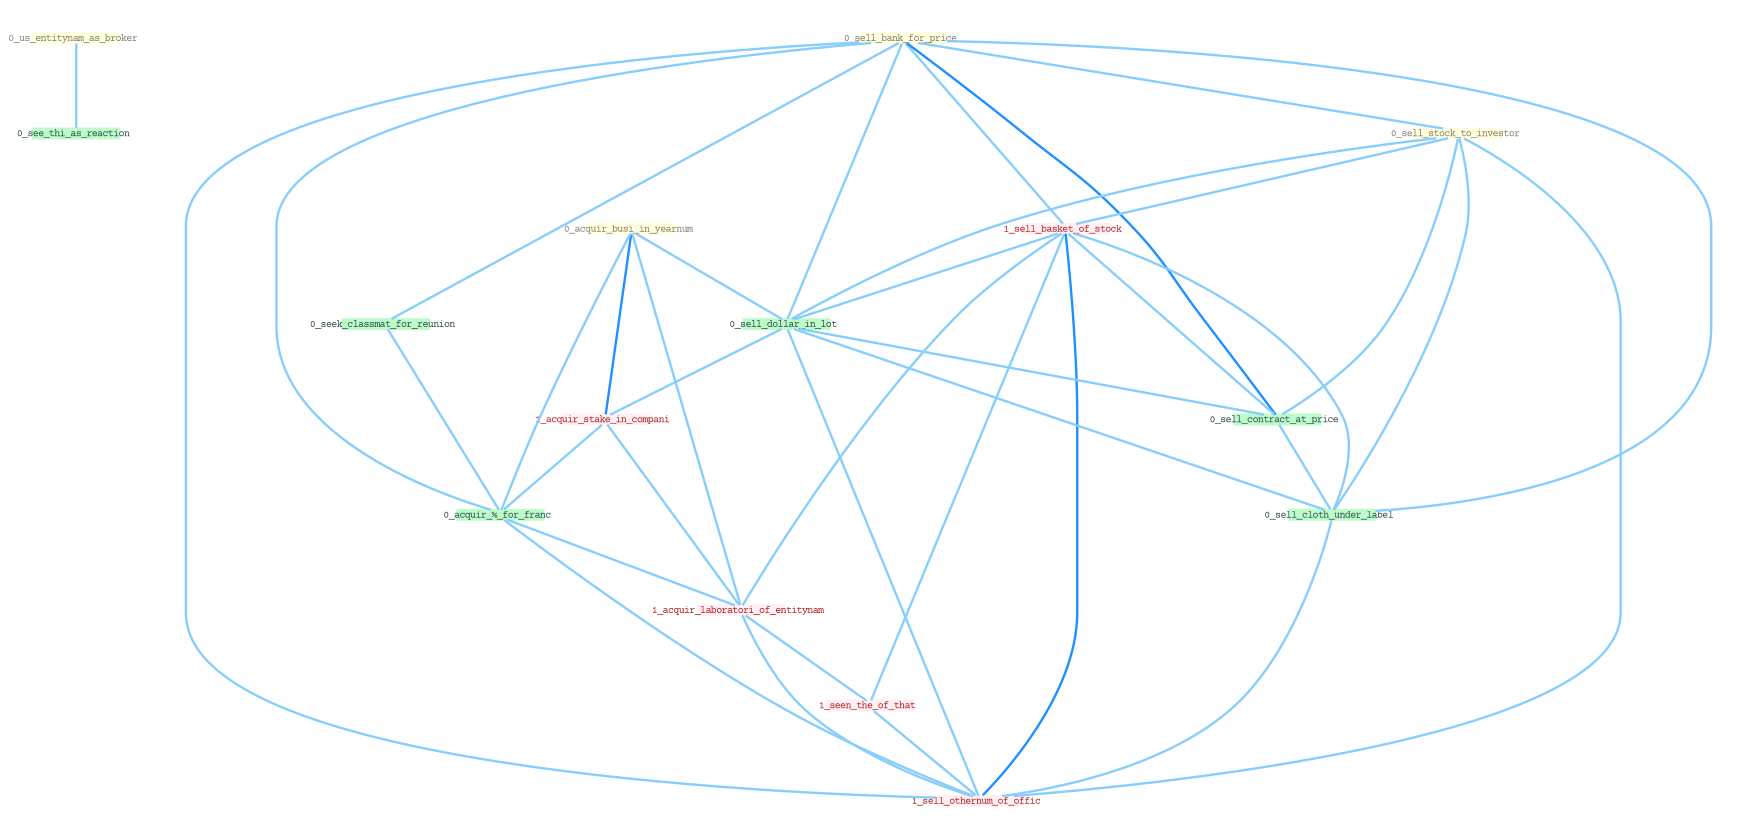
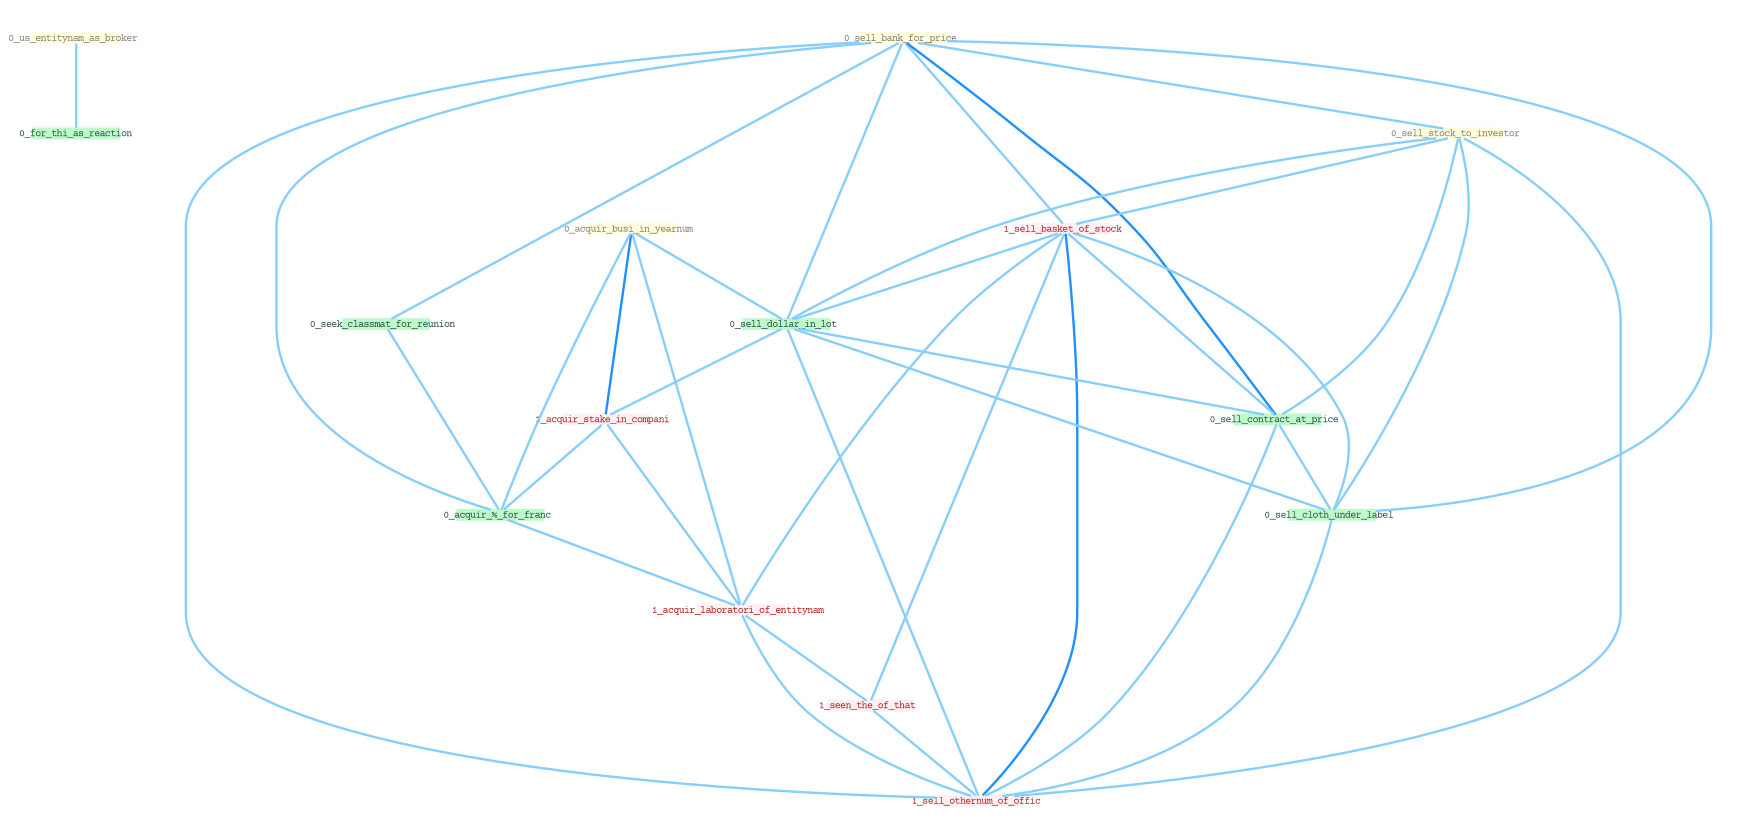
node "0_see_thi_as_reaction": label "0_see_thi_as_reaction" -> "0_for_thi_as_reaction"
edge "0_acquir_%_for_franc" -- "1_sell_othernum_of_offic": now "0_sell_contract_at_price" -- "1_sell_othernum_of_offic"
